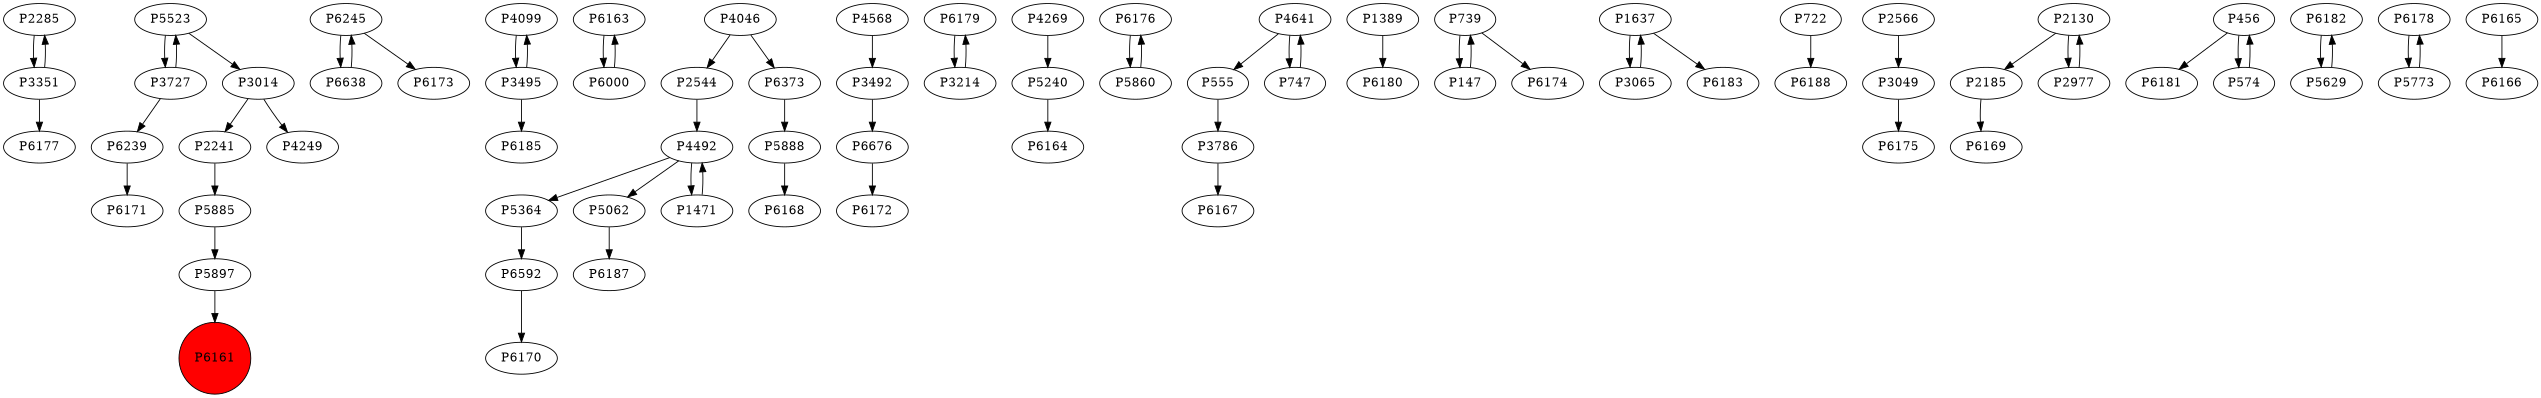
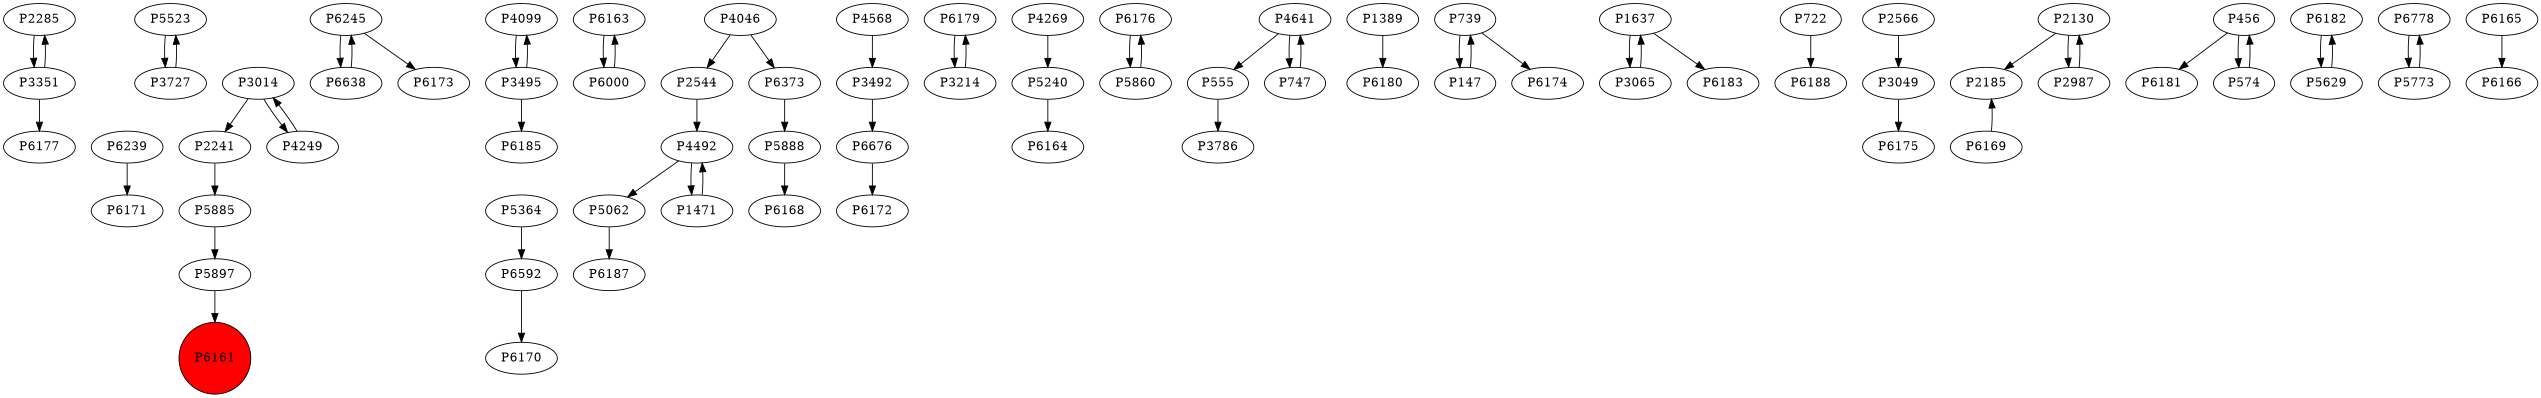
node "P6178": label "P6178" -> "P6778"
edge "P5523" -> "P3014": now "P4249" -> "P3014"
node "P2977": label "P2977" -> "P2987"
edge "P2185" -> "P6169": reversed
edge "P3727" -> "P6239": removed
edge "P4492" -> "P5364": removed
node "P6167": removed
